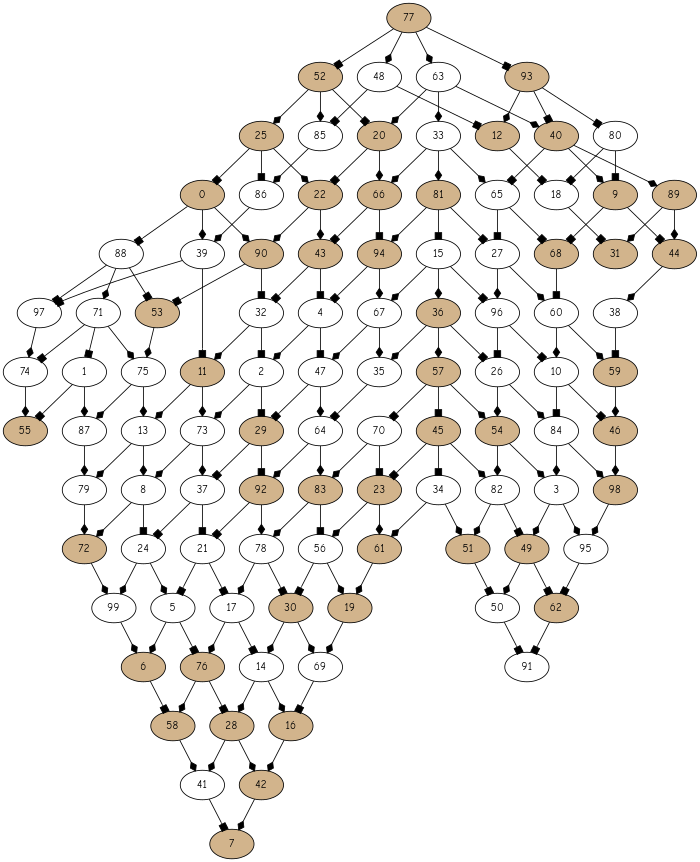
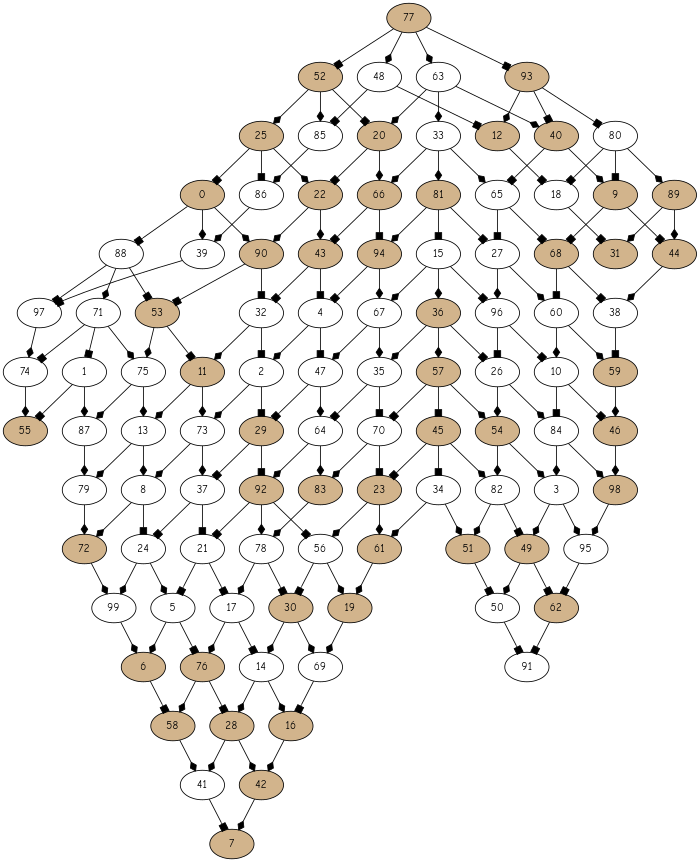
edge "40" -> "89": now "80" -> "89"
edge "68" -> "38": added
edge "39" -> "11": now "53" -> "11"
edge "35" -> "70": added
edge "83" -> "56": now "92" -> "56"
